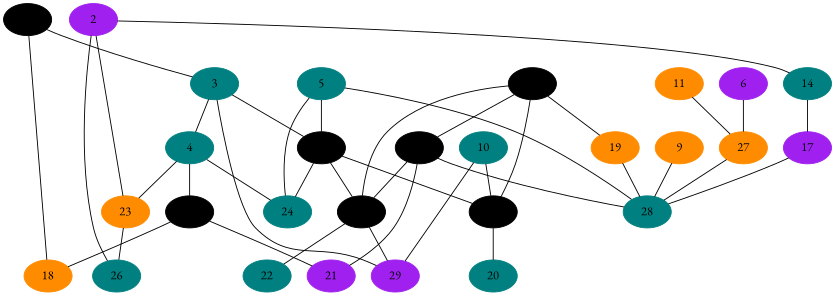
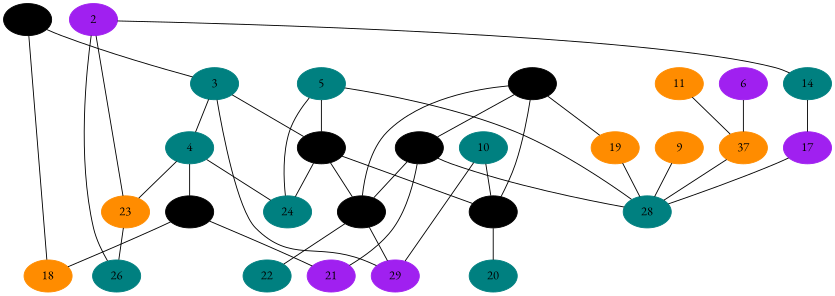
node "27": label "27" -> "37"
